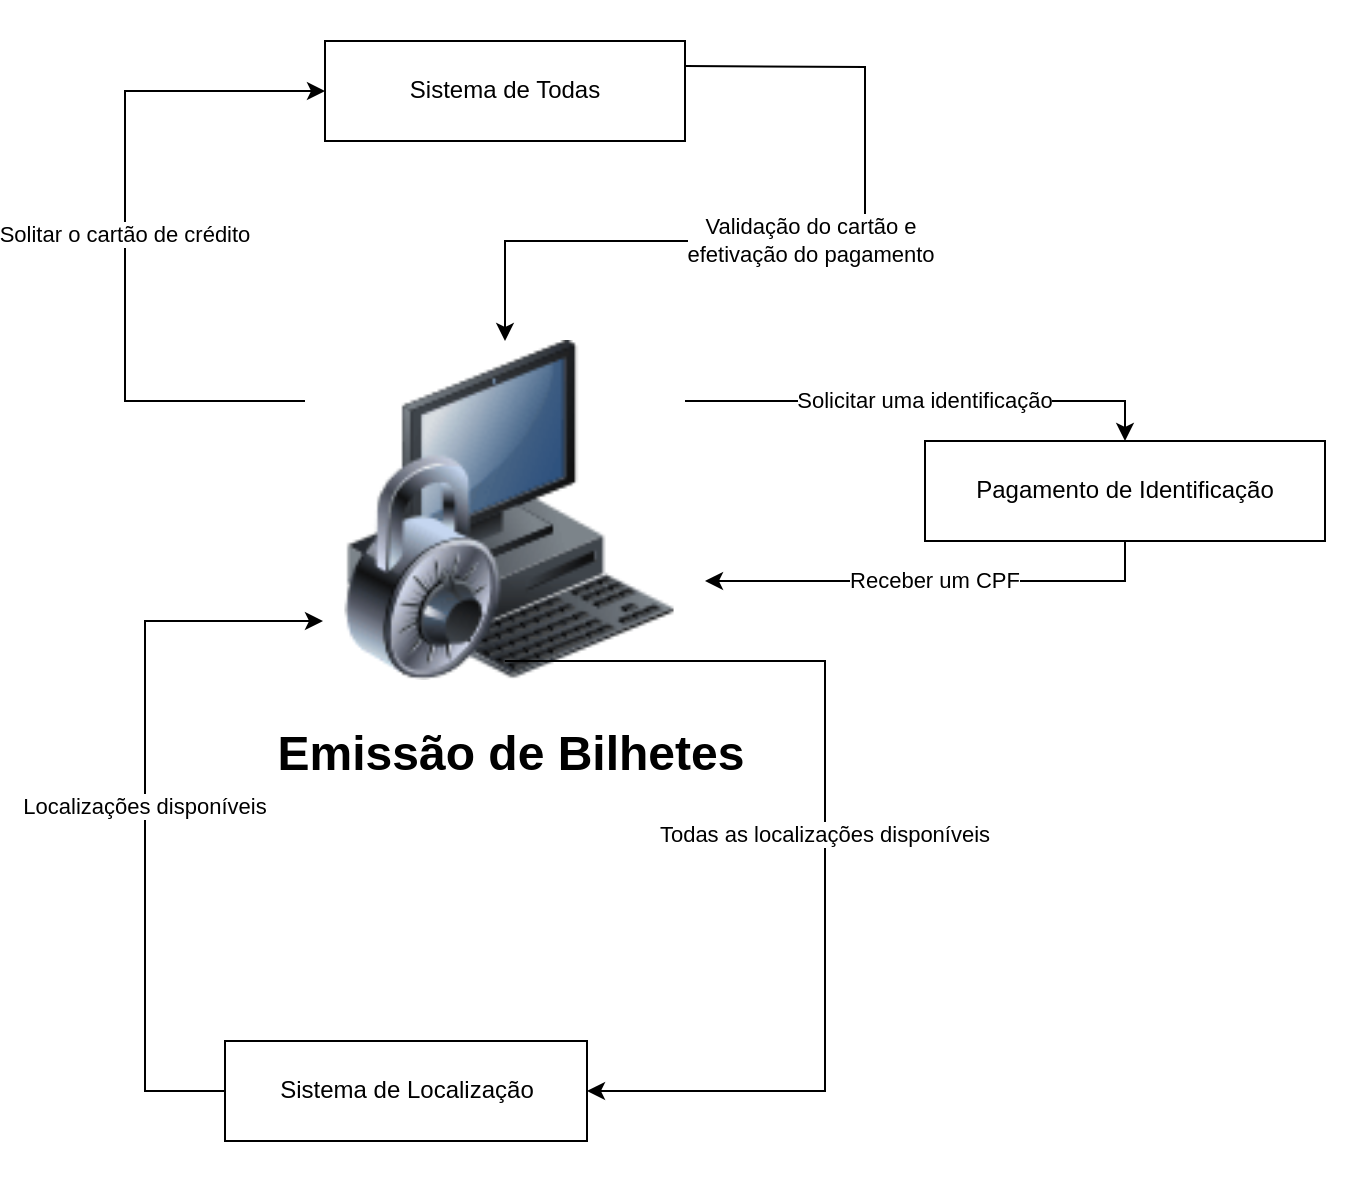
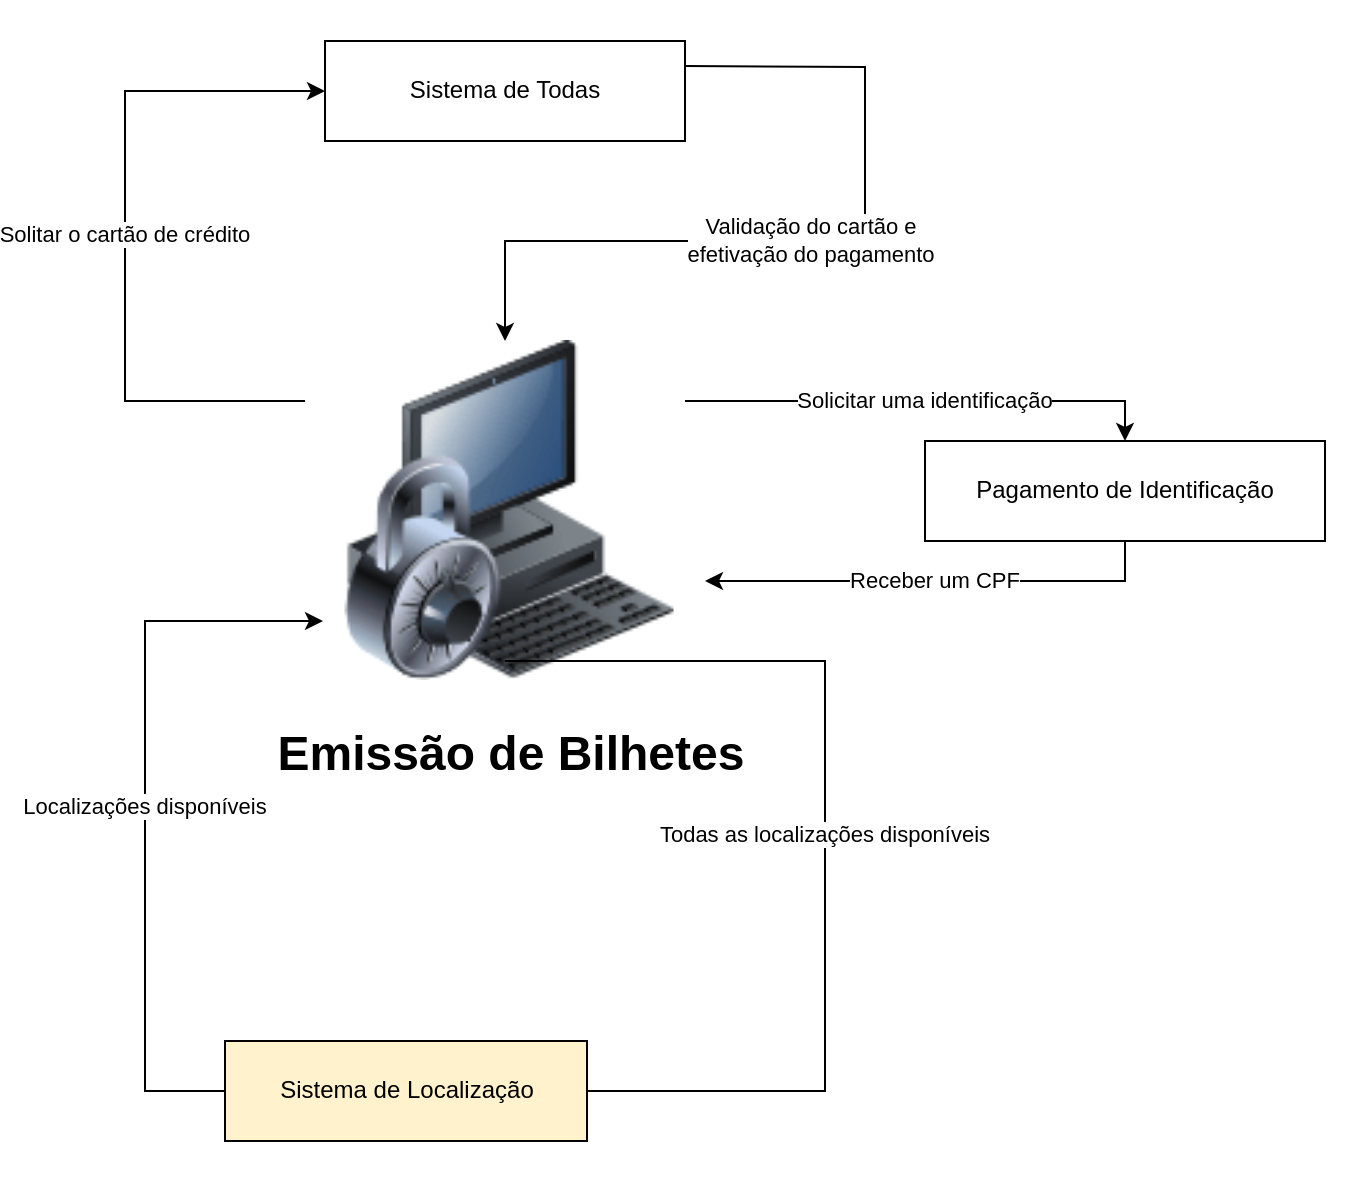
node "Sistema de Localização": fillcolor #ffffff -> #fff2cc
edge "Emissão de Bilhetes" -> "Sistema de Localização": arrowhead classic -> none
